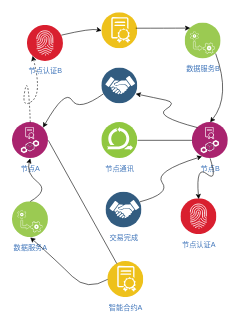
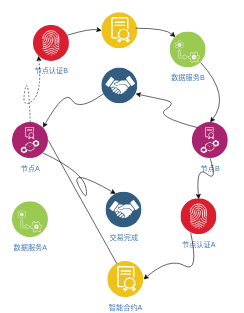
node "数据服务B": moved (203, 41) -> (188, 50)
node "节点认证B": moved (45, 43) -> (51, 43)
node "节点通讯": removed
edge "节点通讯" -- "节点B": removed
edge "交易完成" -> "节点B": removed
edge "数据服务A" -> "节点A": removed
edge "节点A" -> "交易完成": added
edge "智能合约A" -> "数据服务A": removed
edge "节点认证A" -> "智能合约A": added
